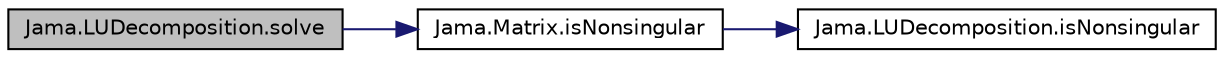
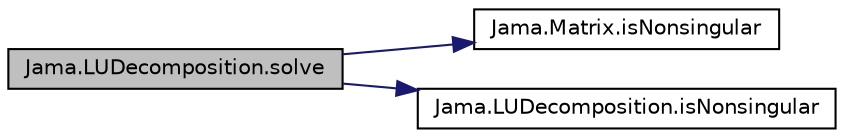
edge "Jama.Matrix.isNonsingular" -> "Jama.LUDecomposition.isNonsingular": now "Jama.LUDecomposition.solve" -> "Jama.LUDecomposition.isNonsingular"
